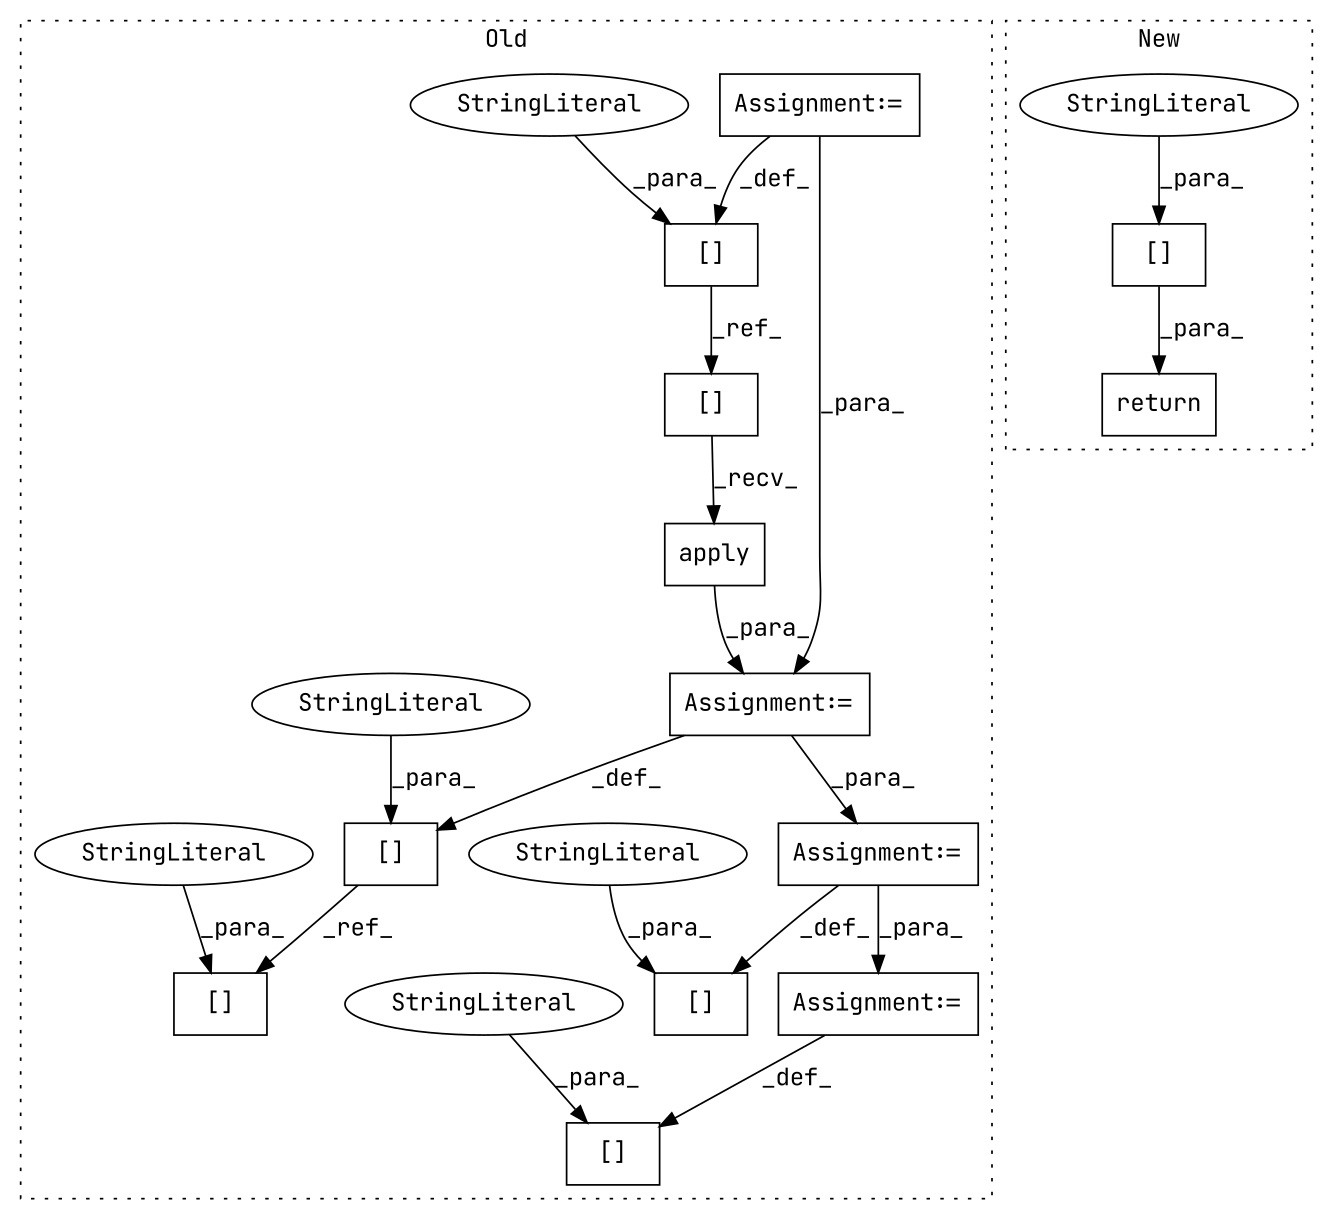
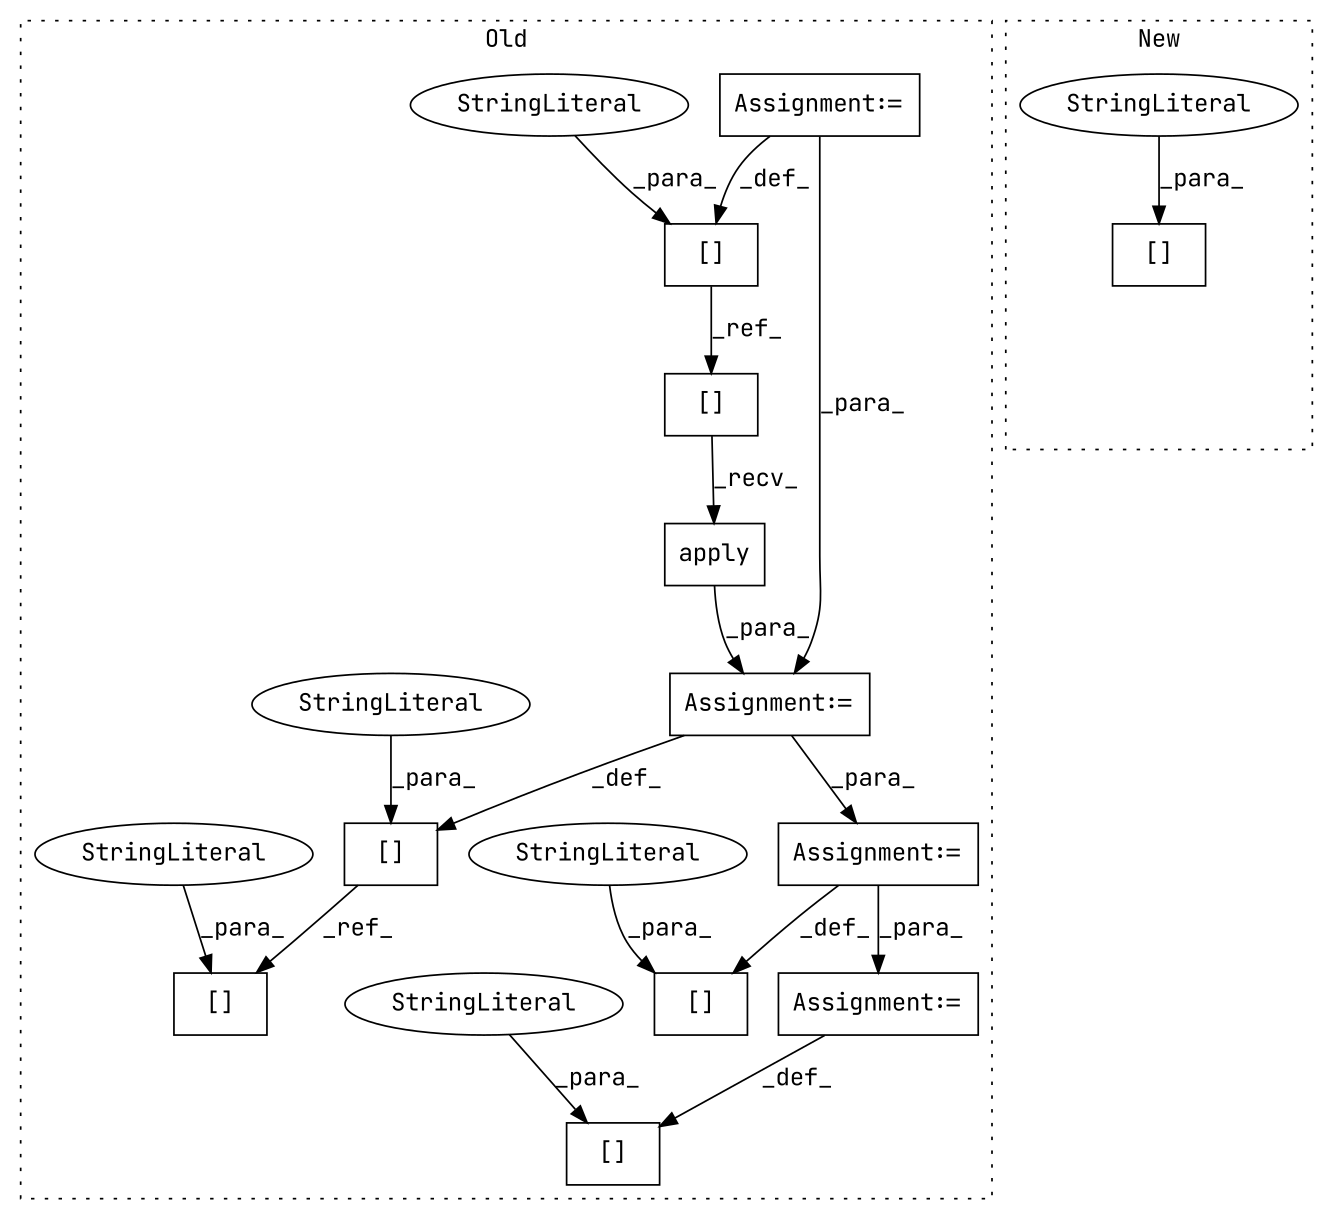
node "return": removed
